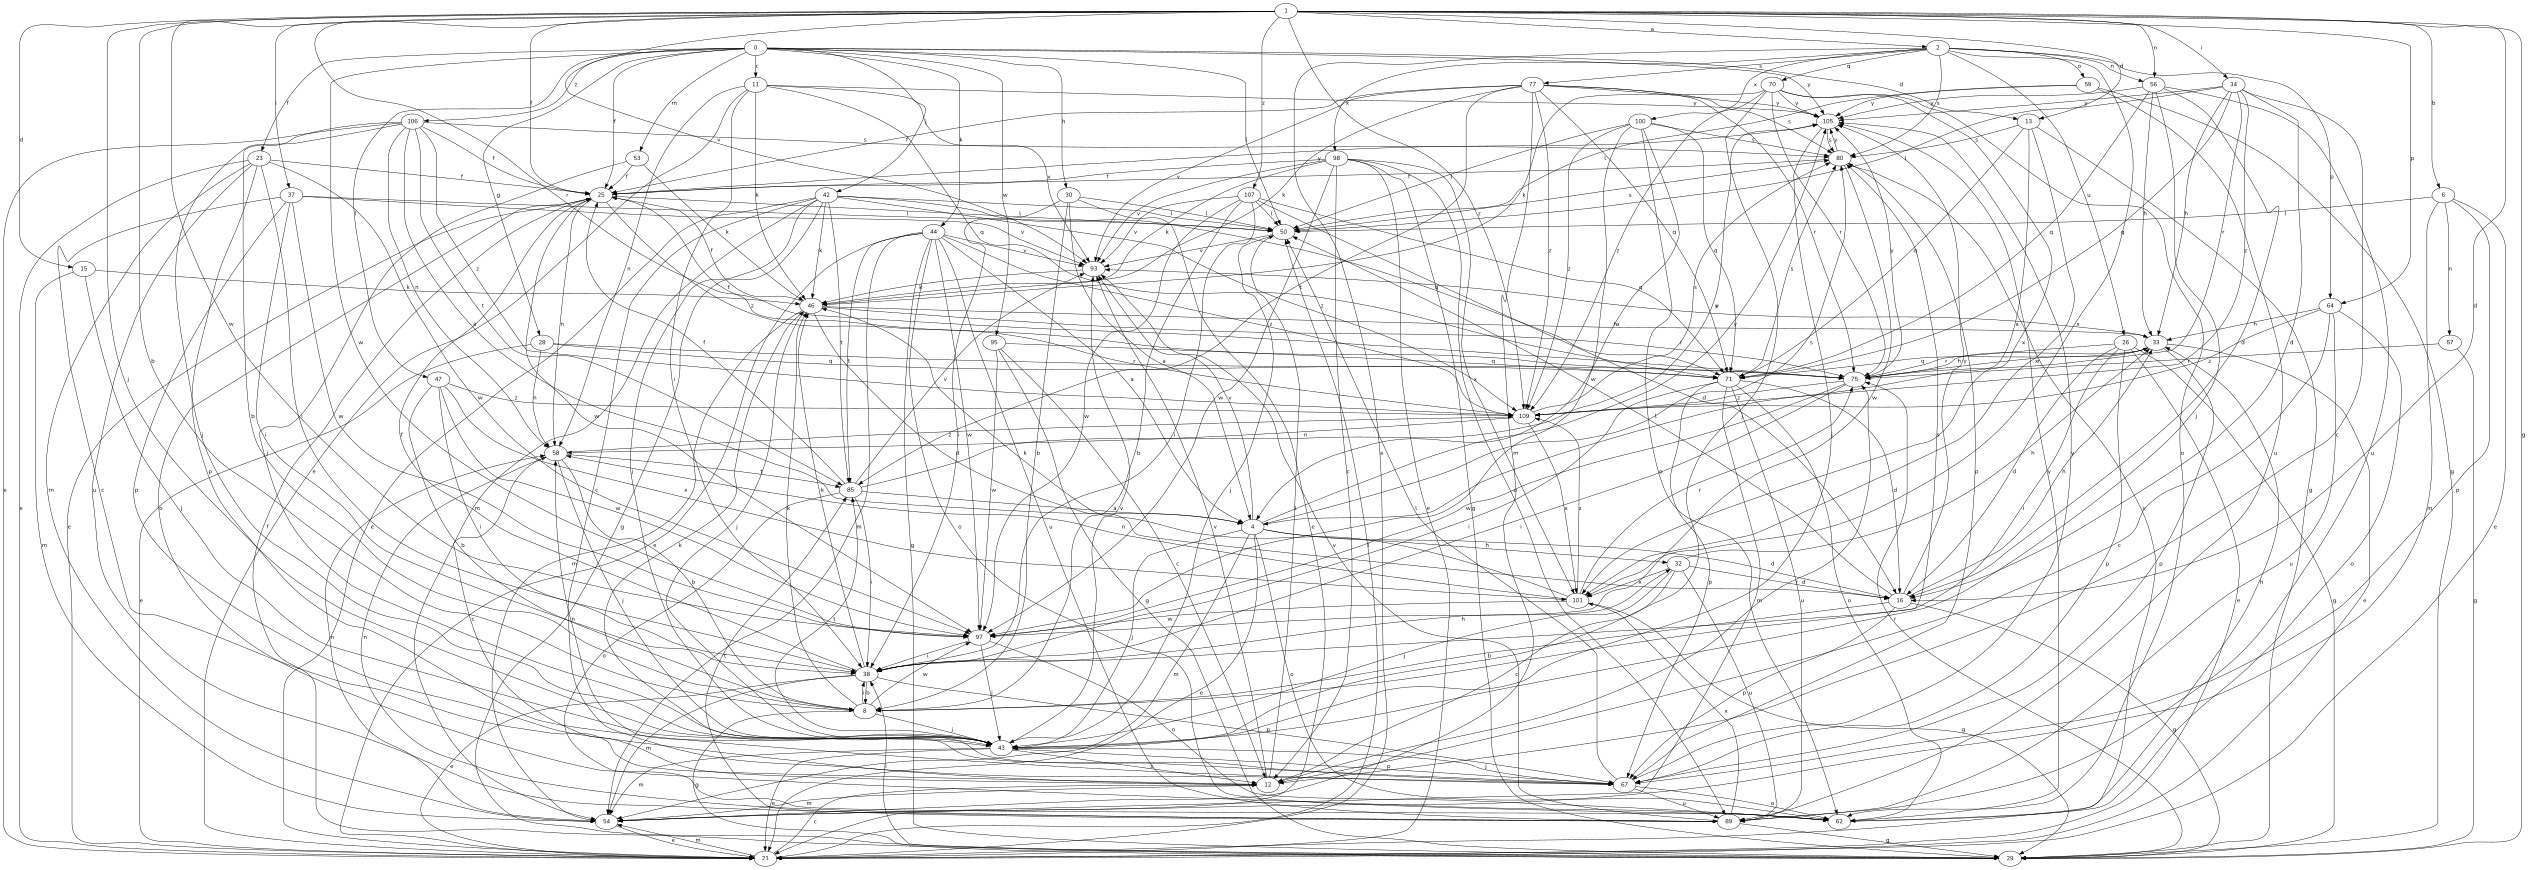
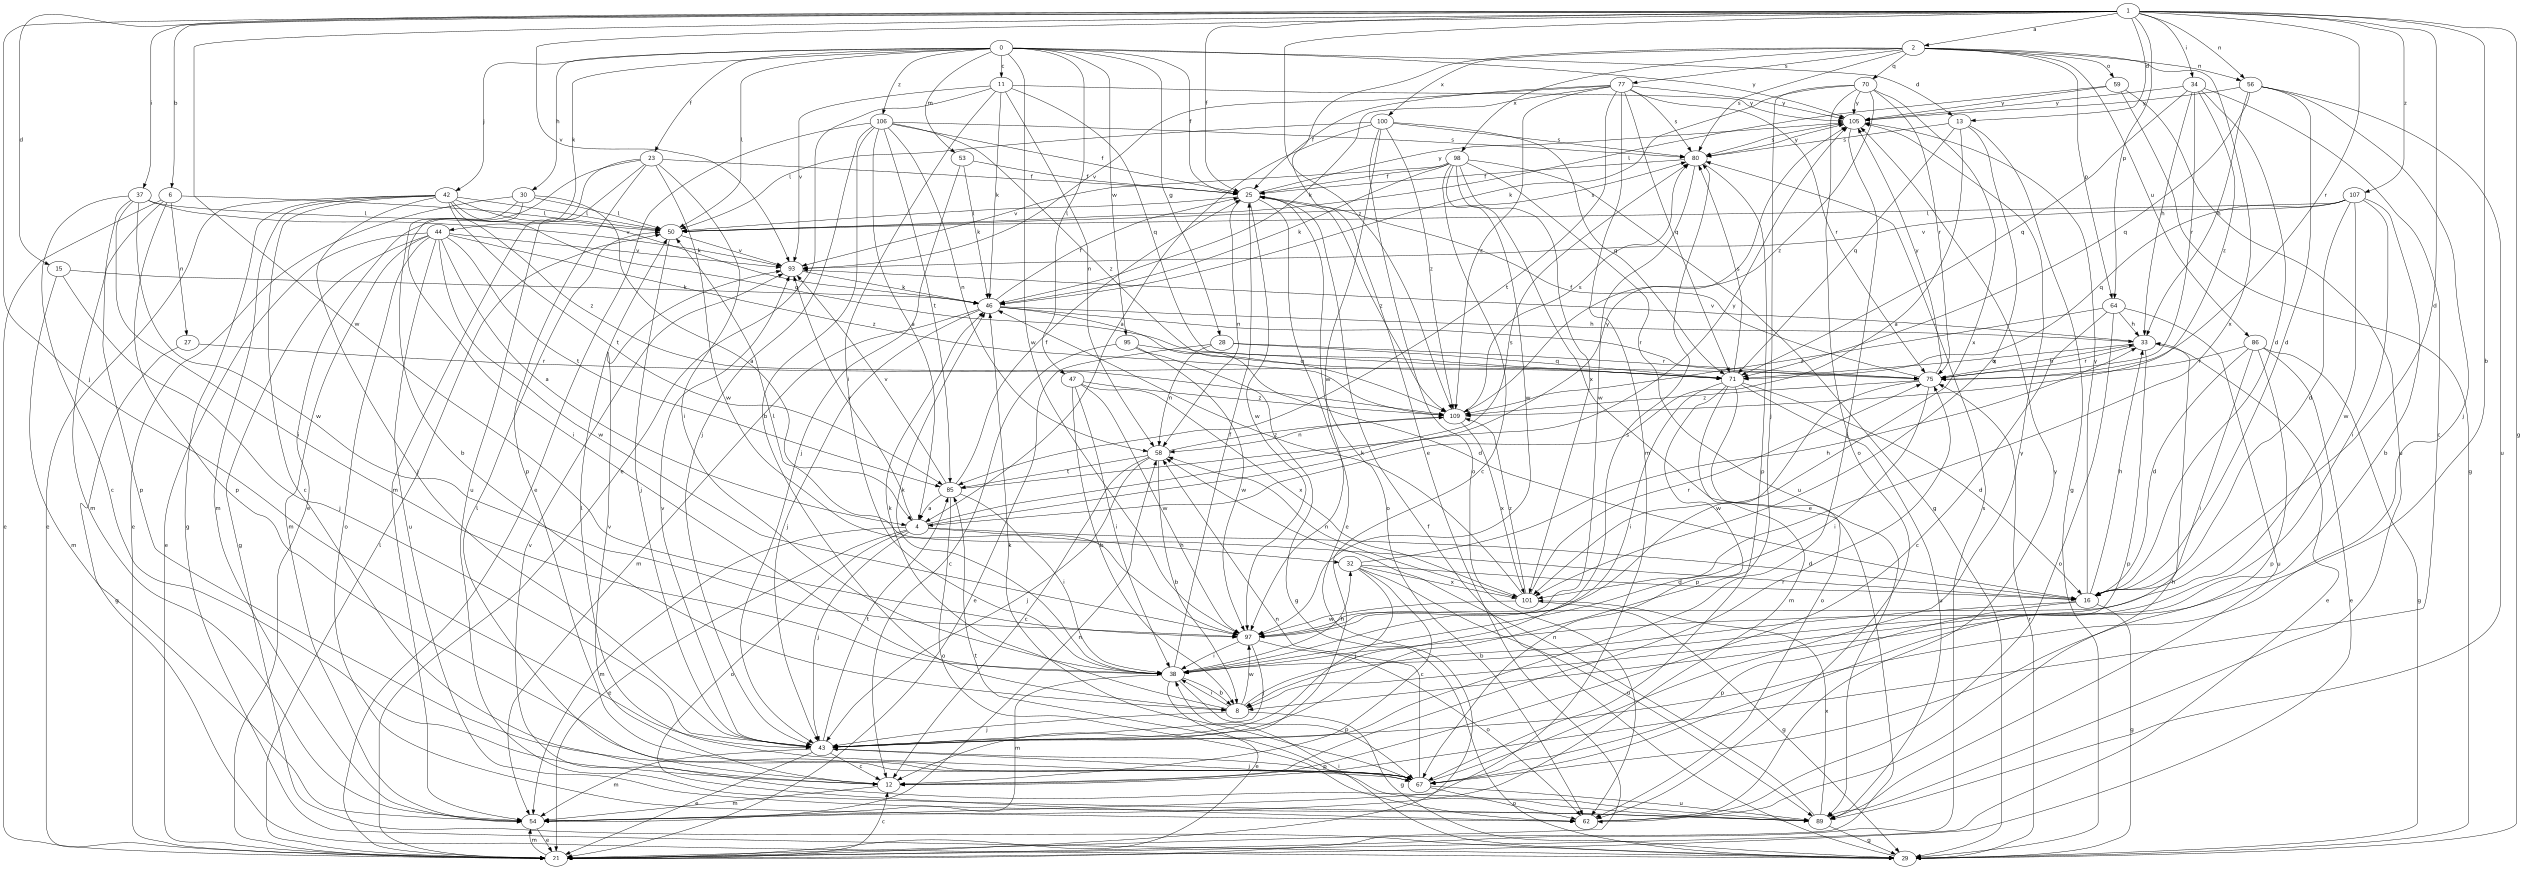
edge "34" -> "50": removed, label "l"
node "26": label "26" -> "86"
node "57": label "57" -> "27"
